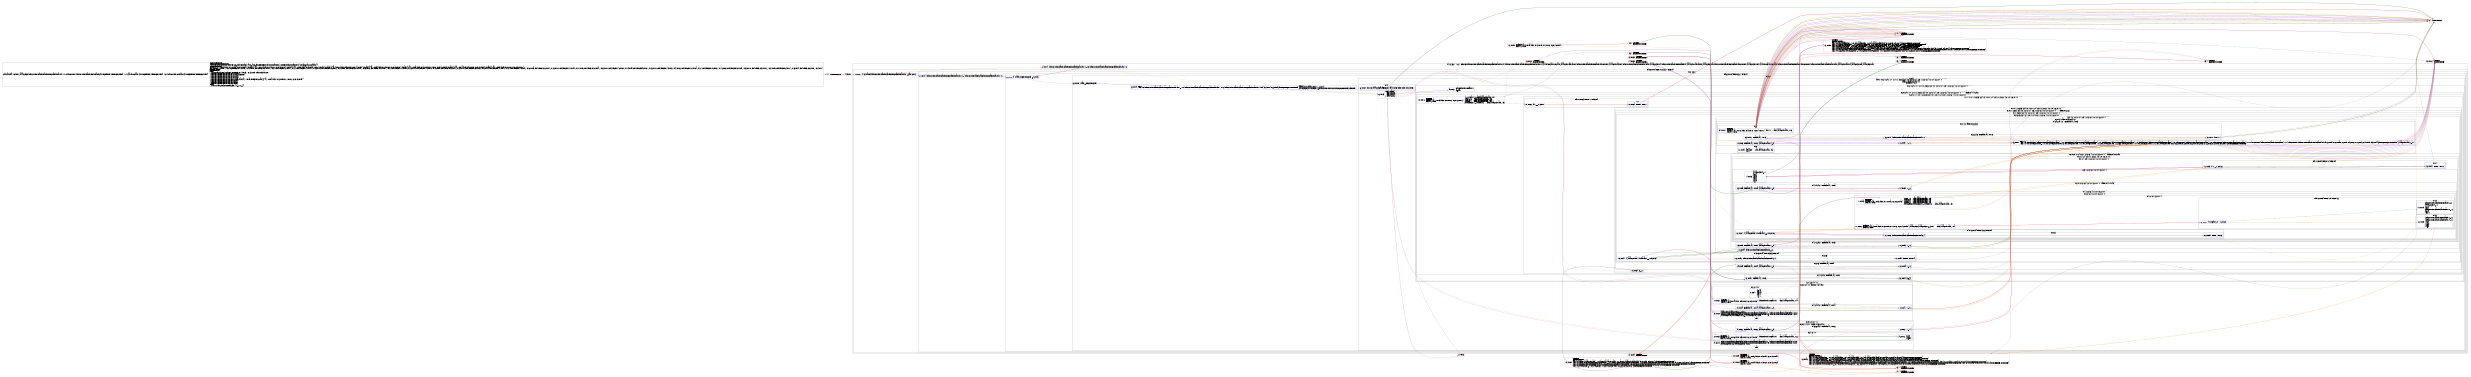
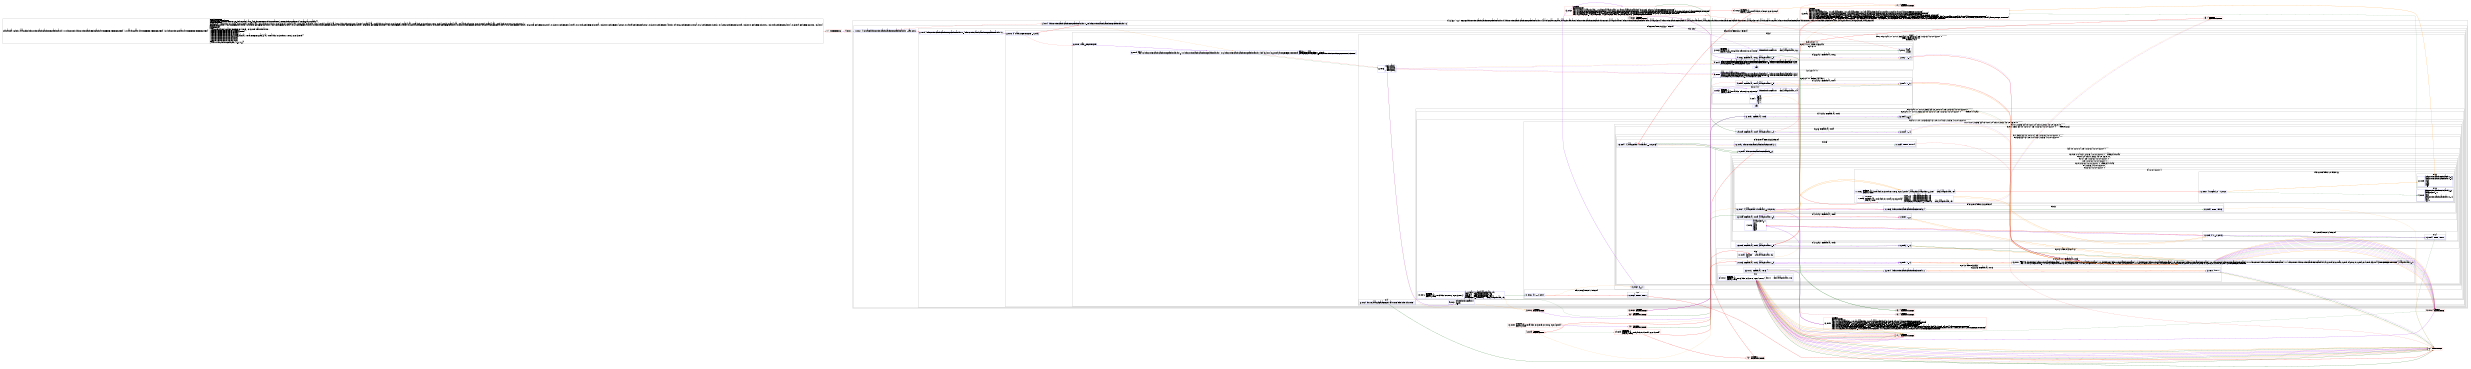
edge "134: 0x0102" -> "140: 0x0102": reversed
edge "109: 0x009b" -> "110: 0x009f": added
node "87: 0x0026": removed
